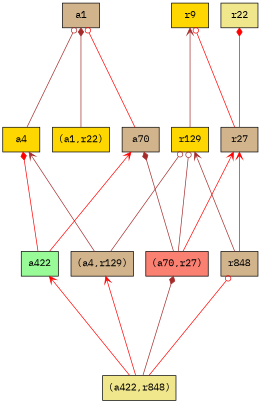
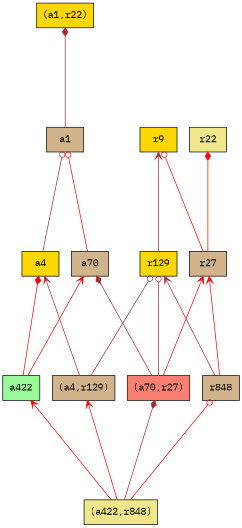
edge "(a1,r22)" -> "a1": reversed
